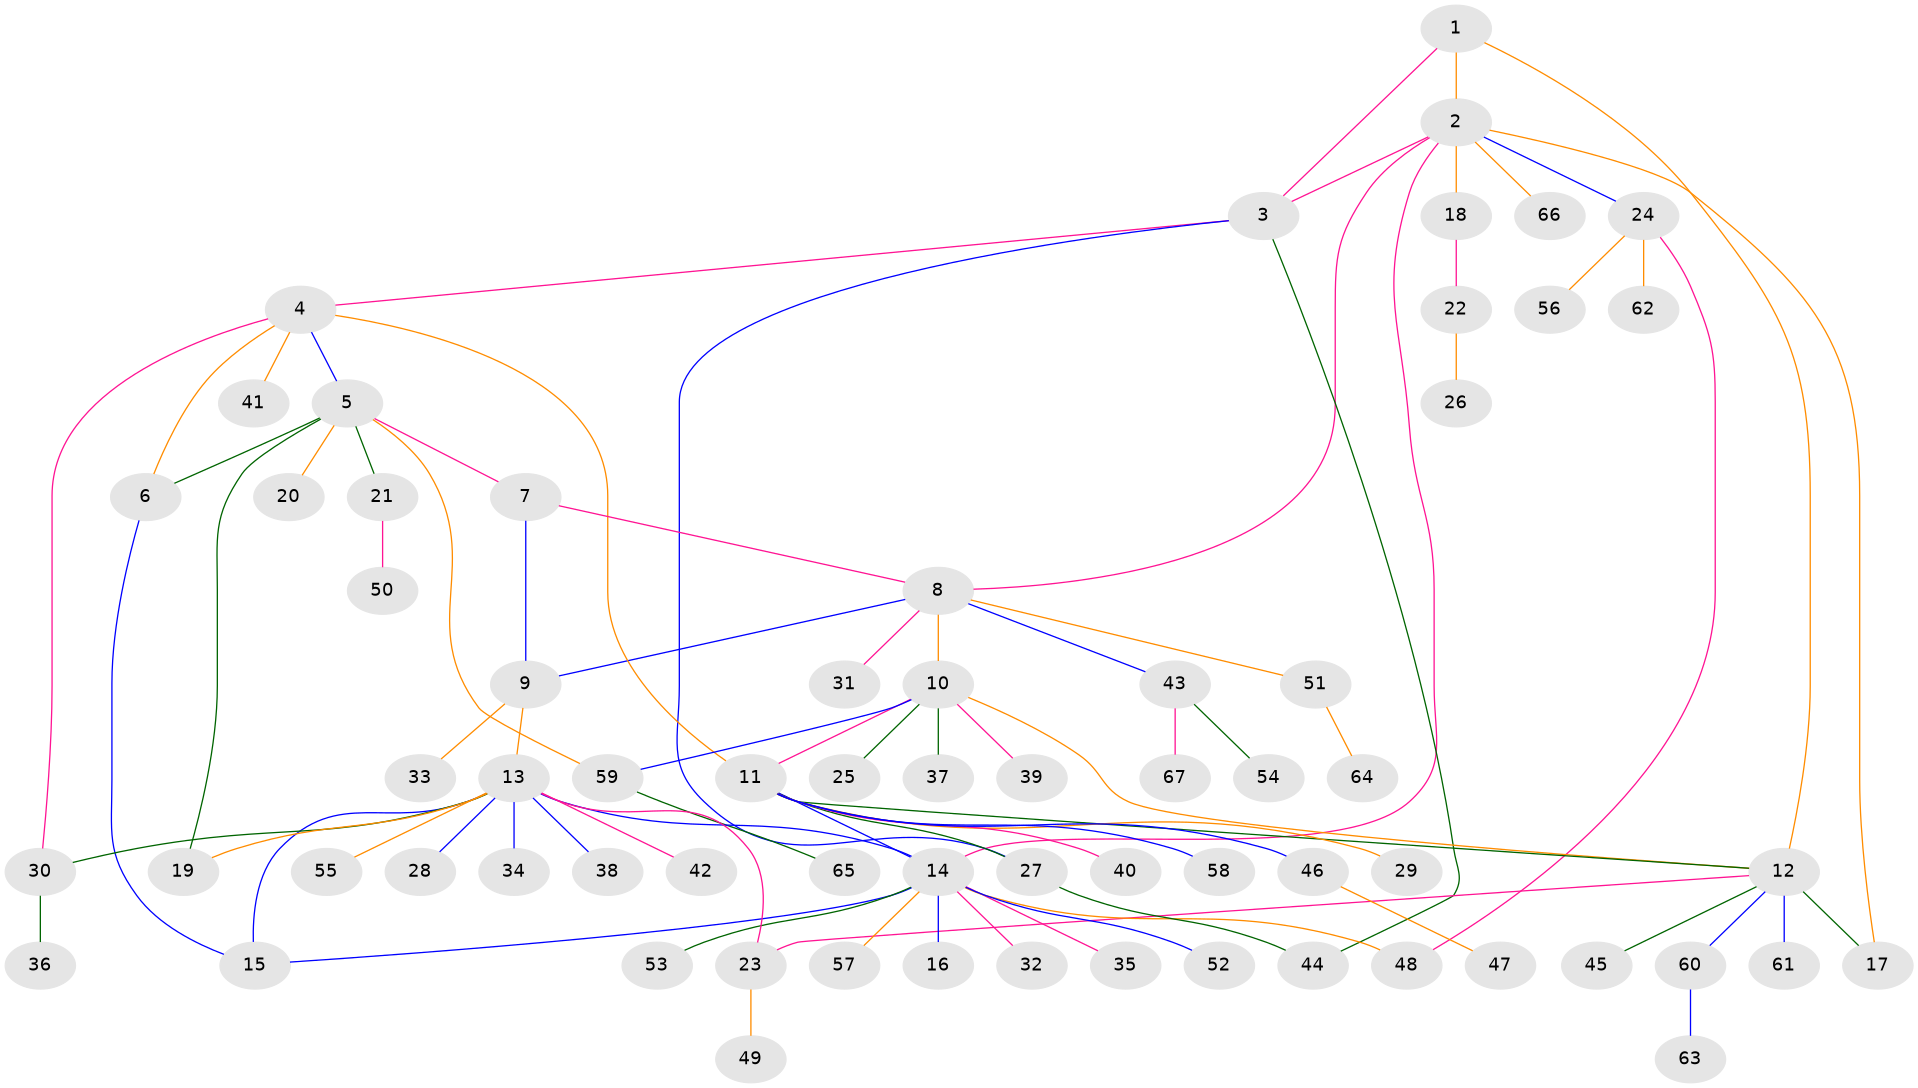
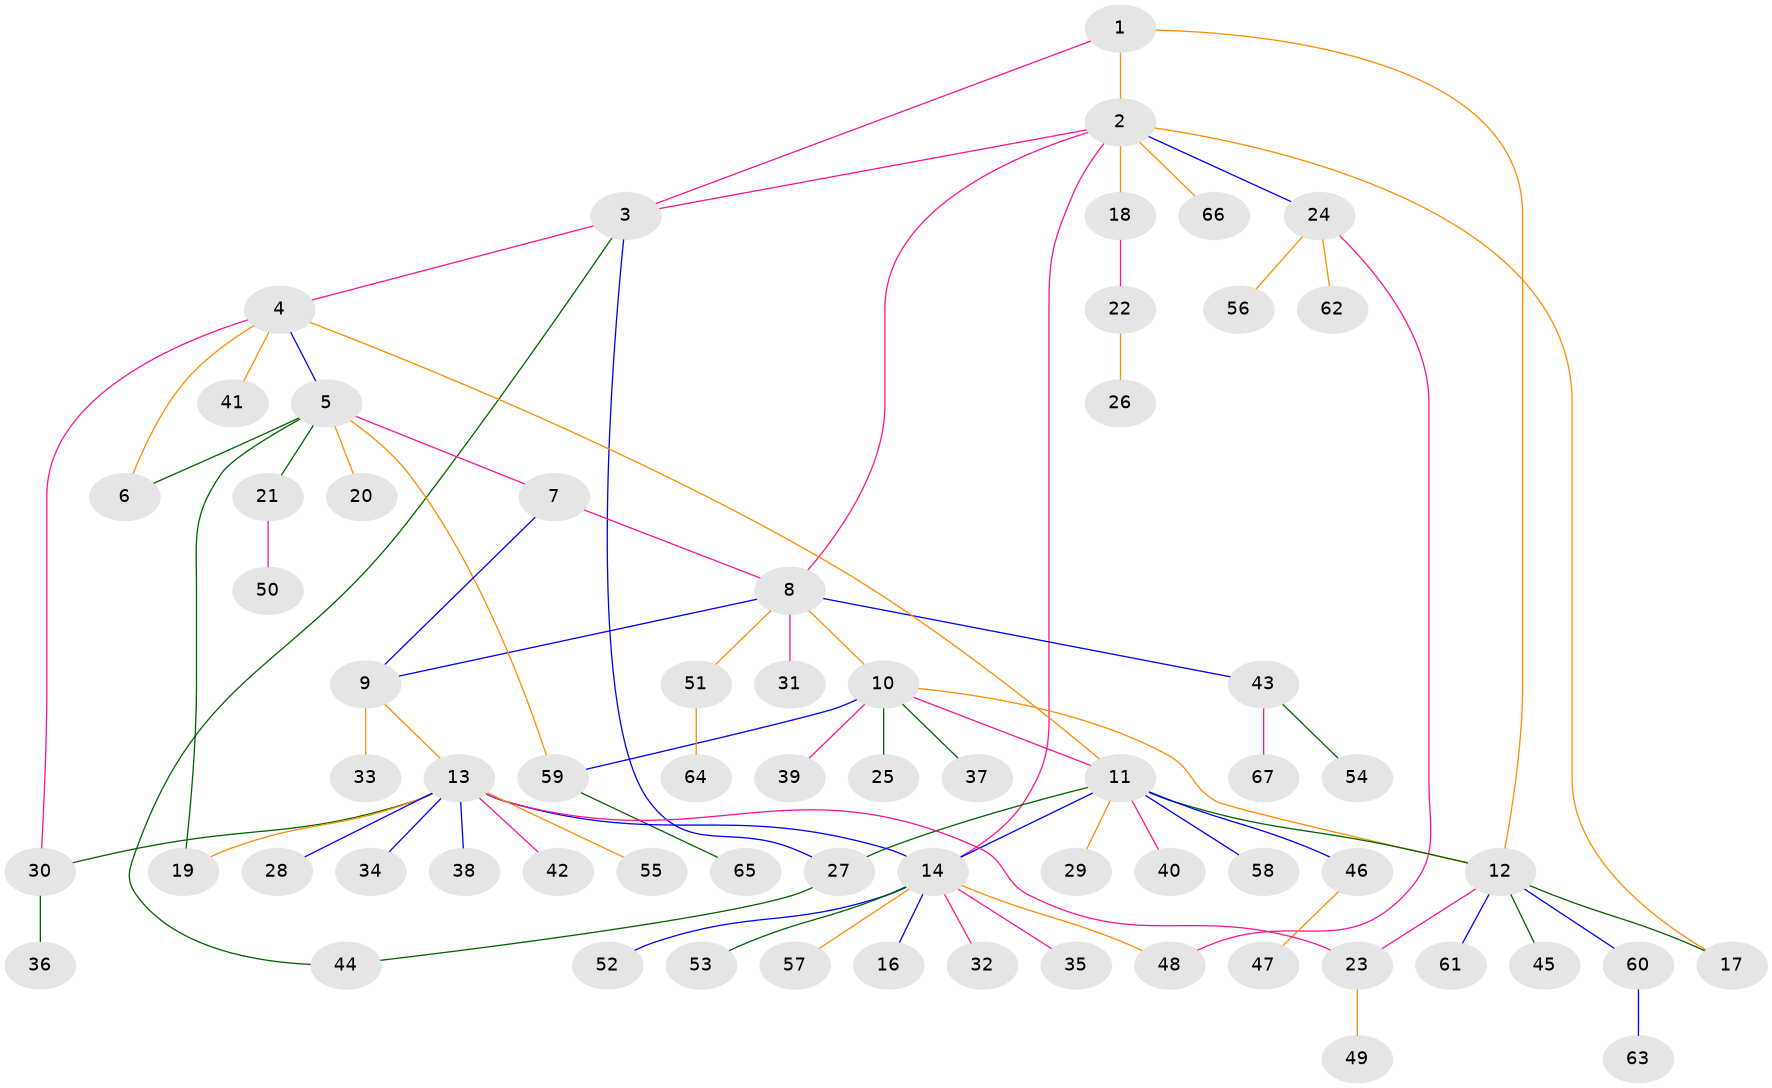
node "15": removed
